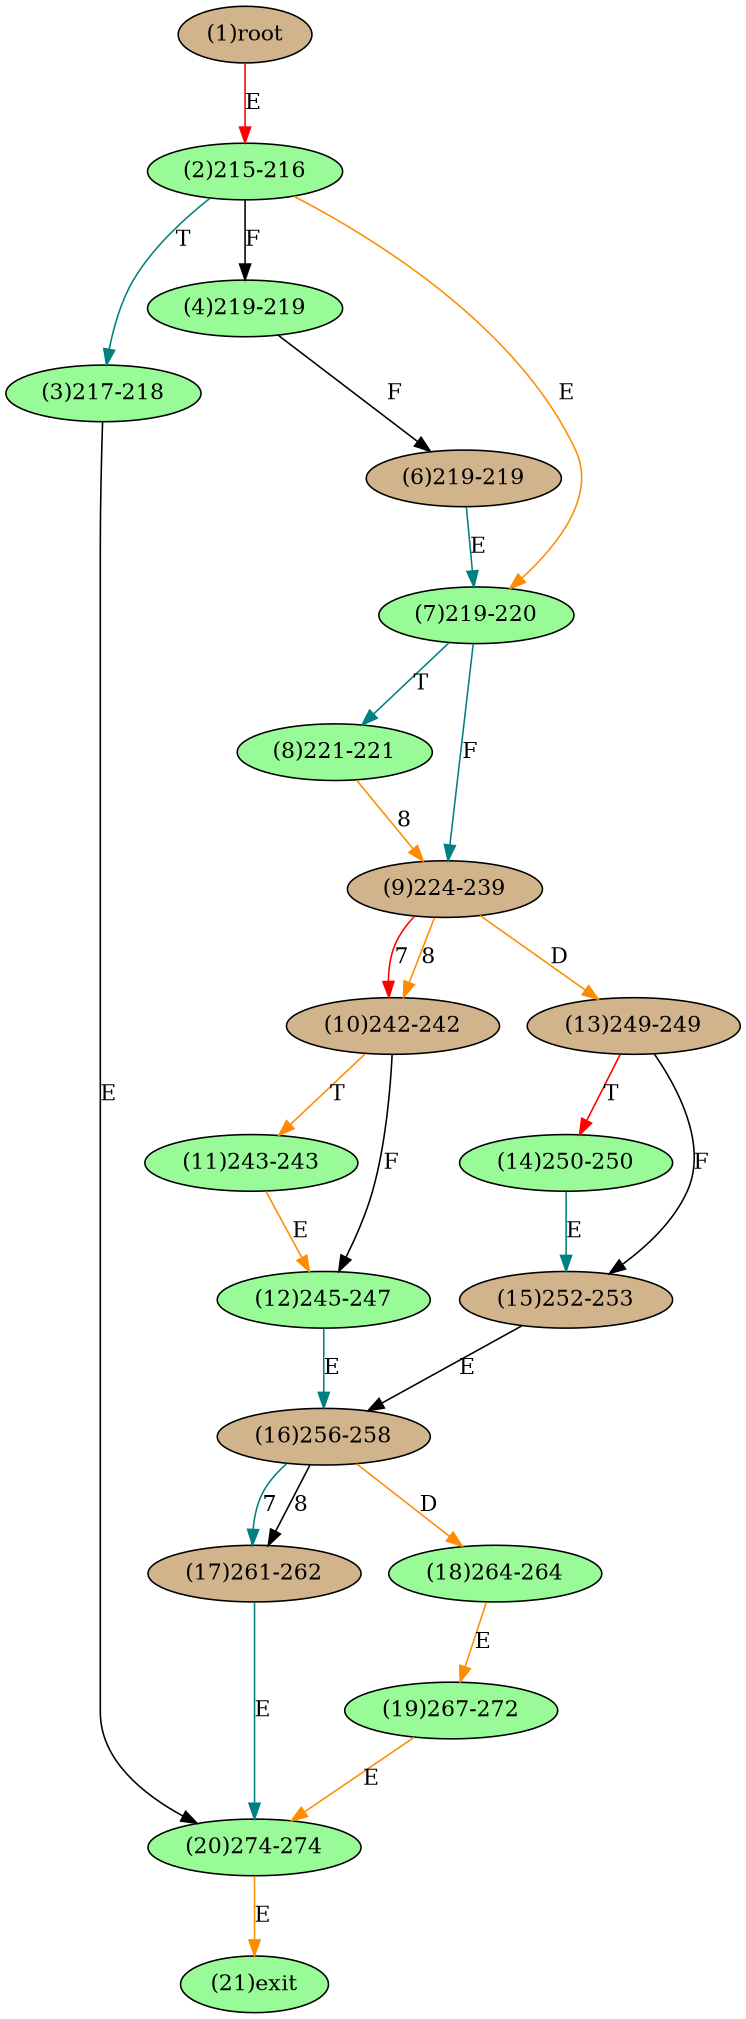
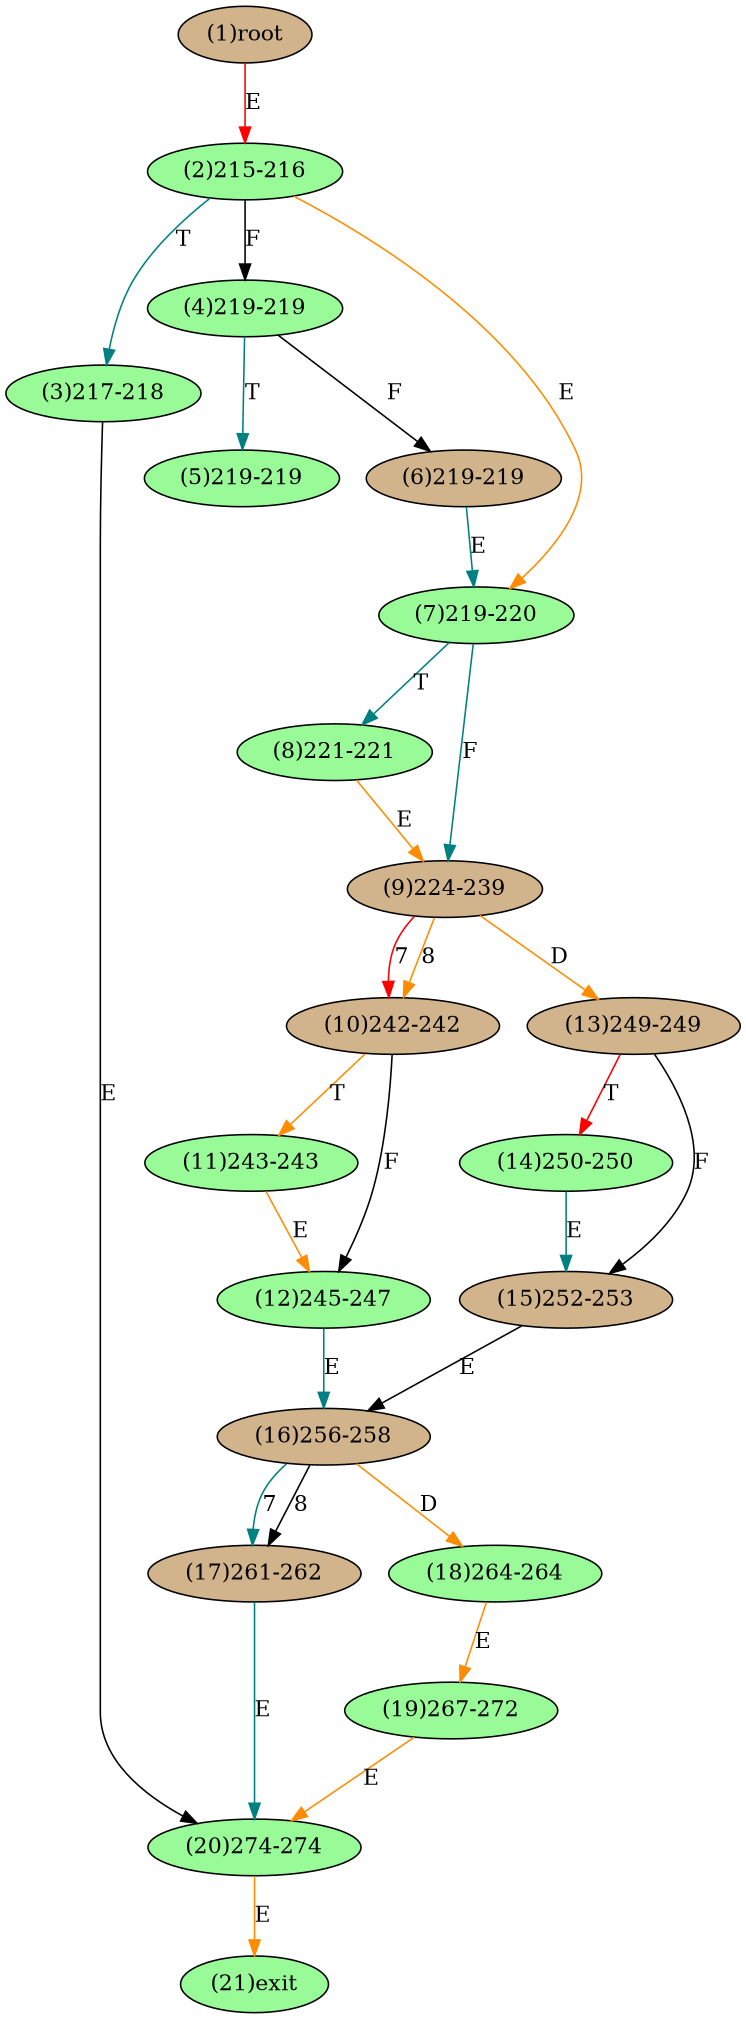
node "(5)219-219": added
edge "(8)221-221" -> "(9)224-239": label "8" -> "E"
